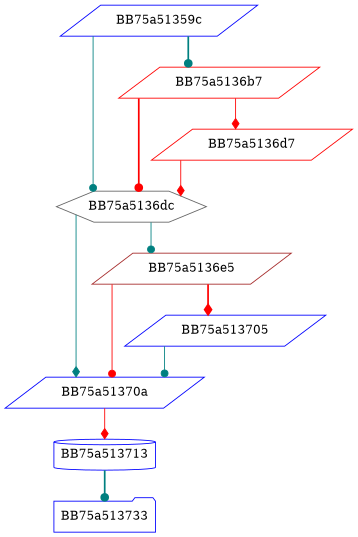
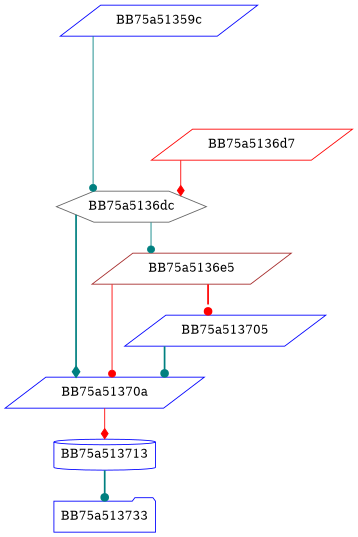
node "BB75a5136b7": removed
edge "BB75a5136dc" -> "BB75a51370a": style solid -> bold
edge "BB75a5136e5" -> "BB75a513705": arrowhead diamond -> dot
edge "BB75a513705" -> "BB75a51370a": style solid -> bold
